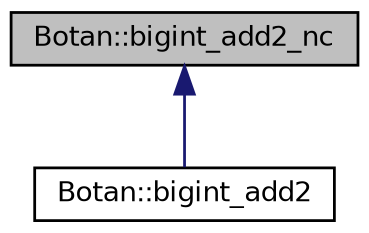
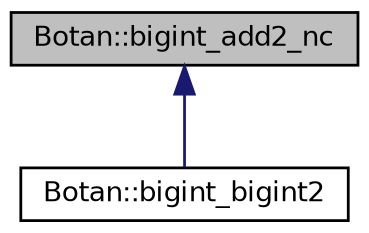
node "Botan::bigint_add2": label "Botan::bigint_add2" -> "Botan::bigint_bigint2"
